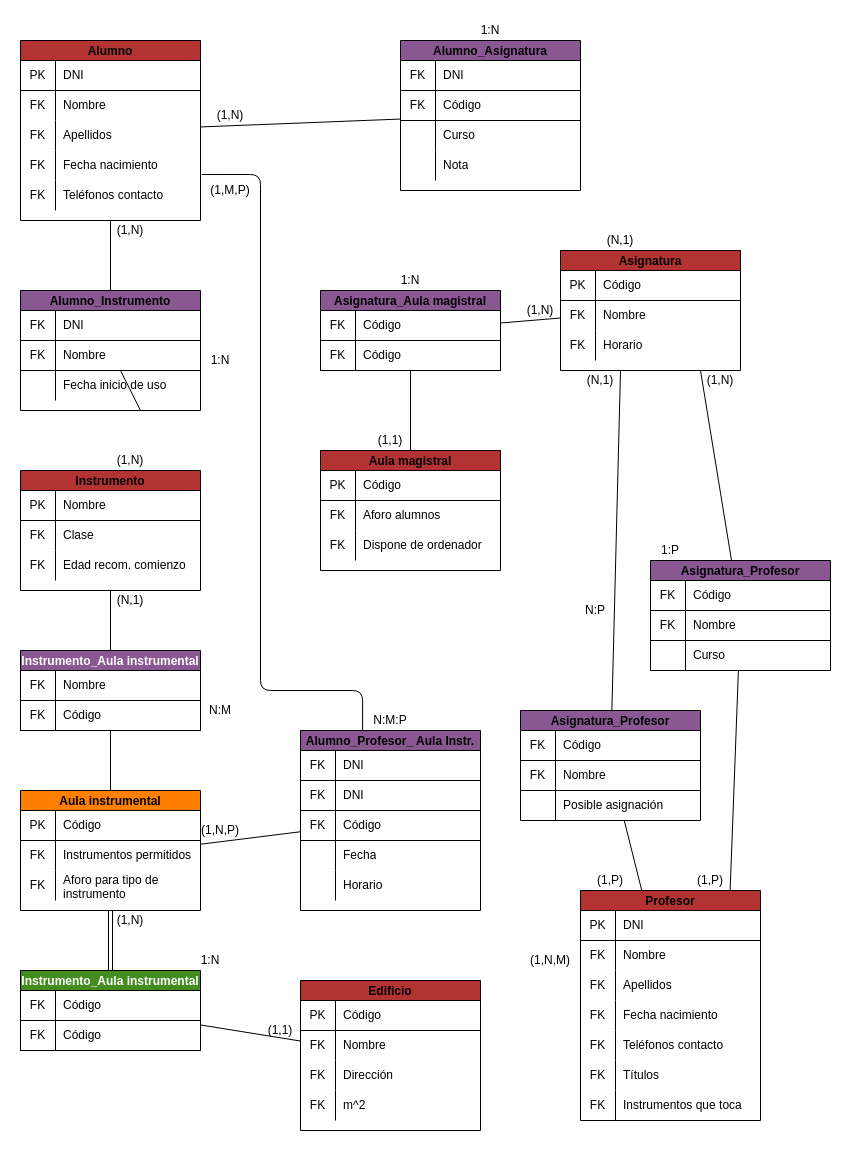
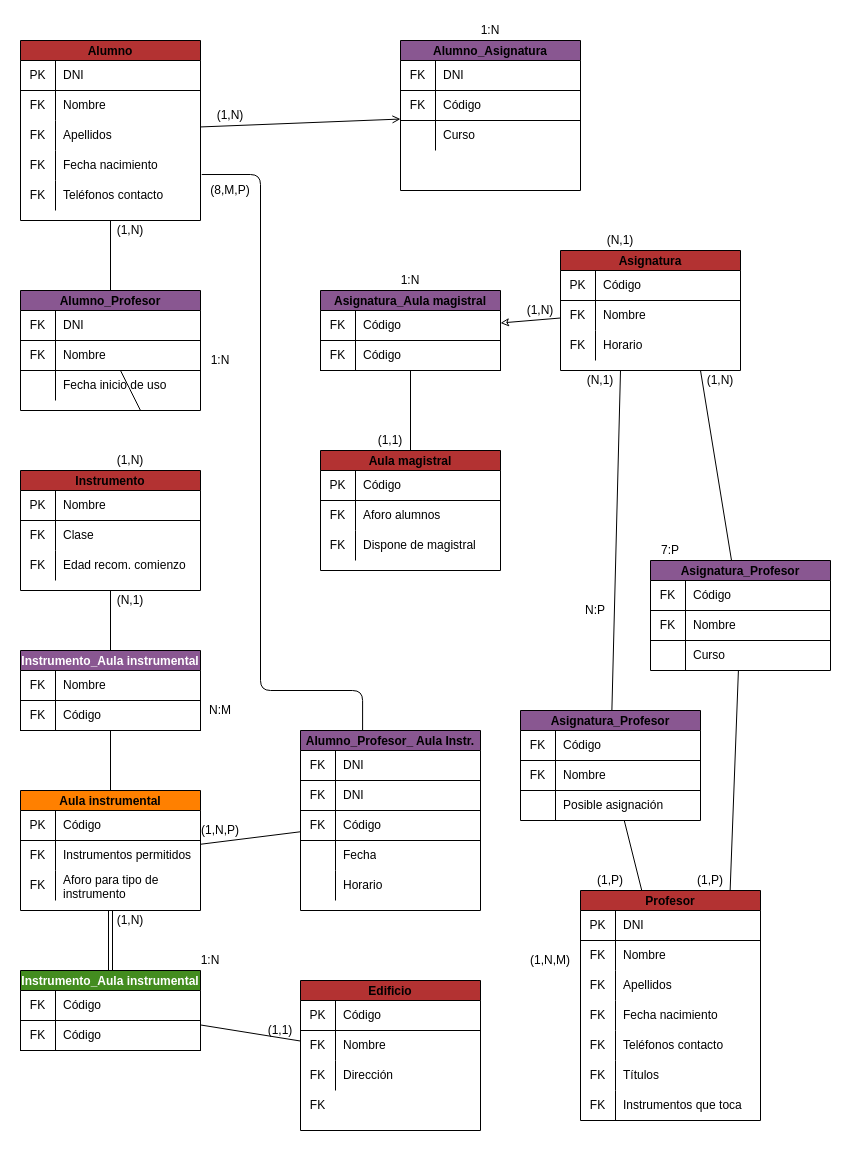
edge "Alumno_Asignatura" -- "Alumno": arrowhead none -> open
node "Nota": removed
node "(1,M,P)": label "(1,M,P)" -> "(8,M,P)"
node "Alumno_Instrumento": label "Alumno_Instrumento" -> "Alumno_Profesor"
edge "Asignatura" -- "Asignatura_Aula magistral": arrowhead none -> classic
node "Dispone de ordenador": label "Dispone de ordenador" -> "Dispone de magistral"
node "1:P": label "1:P" -> "7:P"
node "N:M:P": removed
node "m^2": removed
